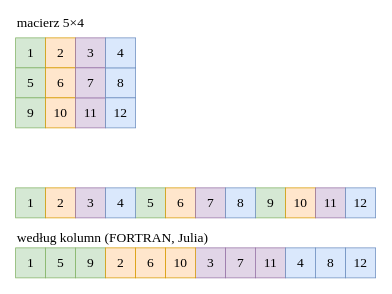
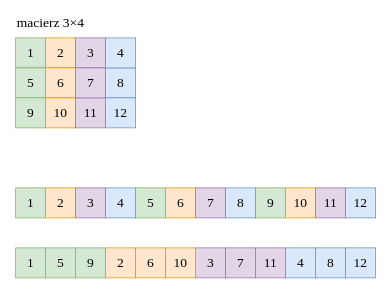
node "macierz 5×4": label "macierz 5×4" -> "macierz 3×4"
node "według kolumn (FORTRAN, Julia)": removed
